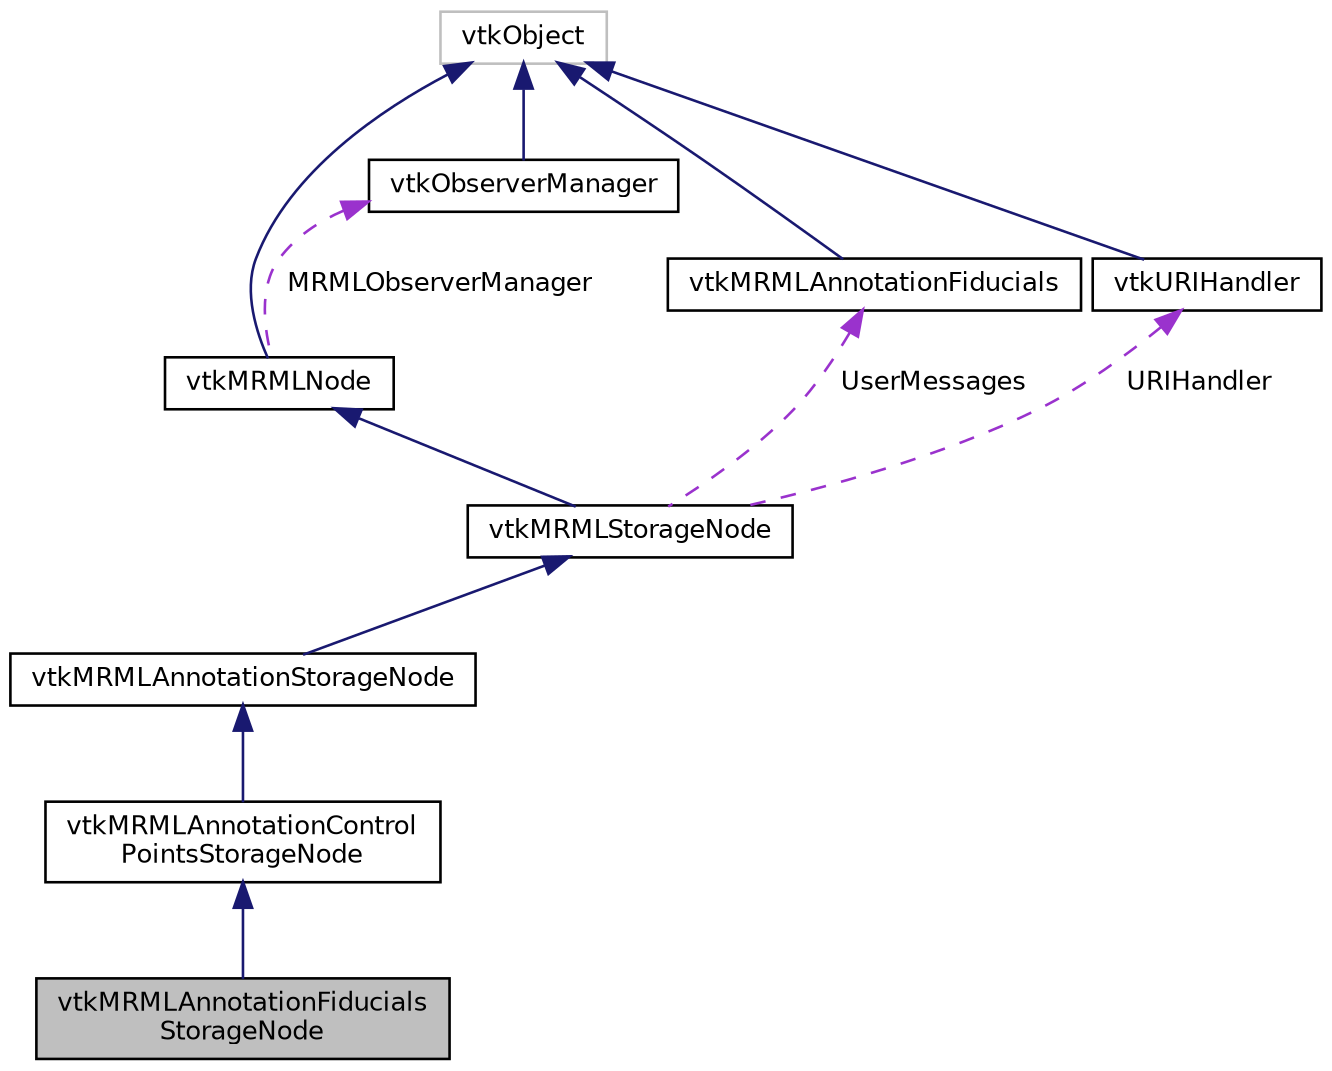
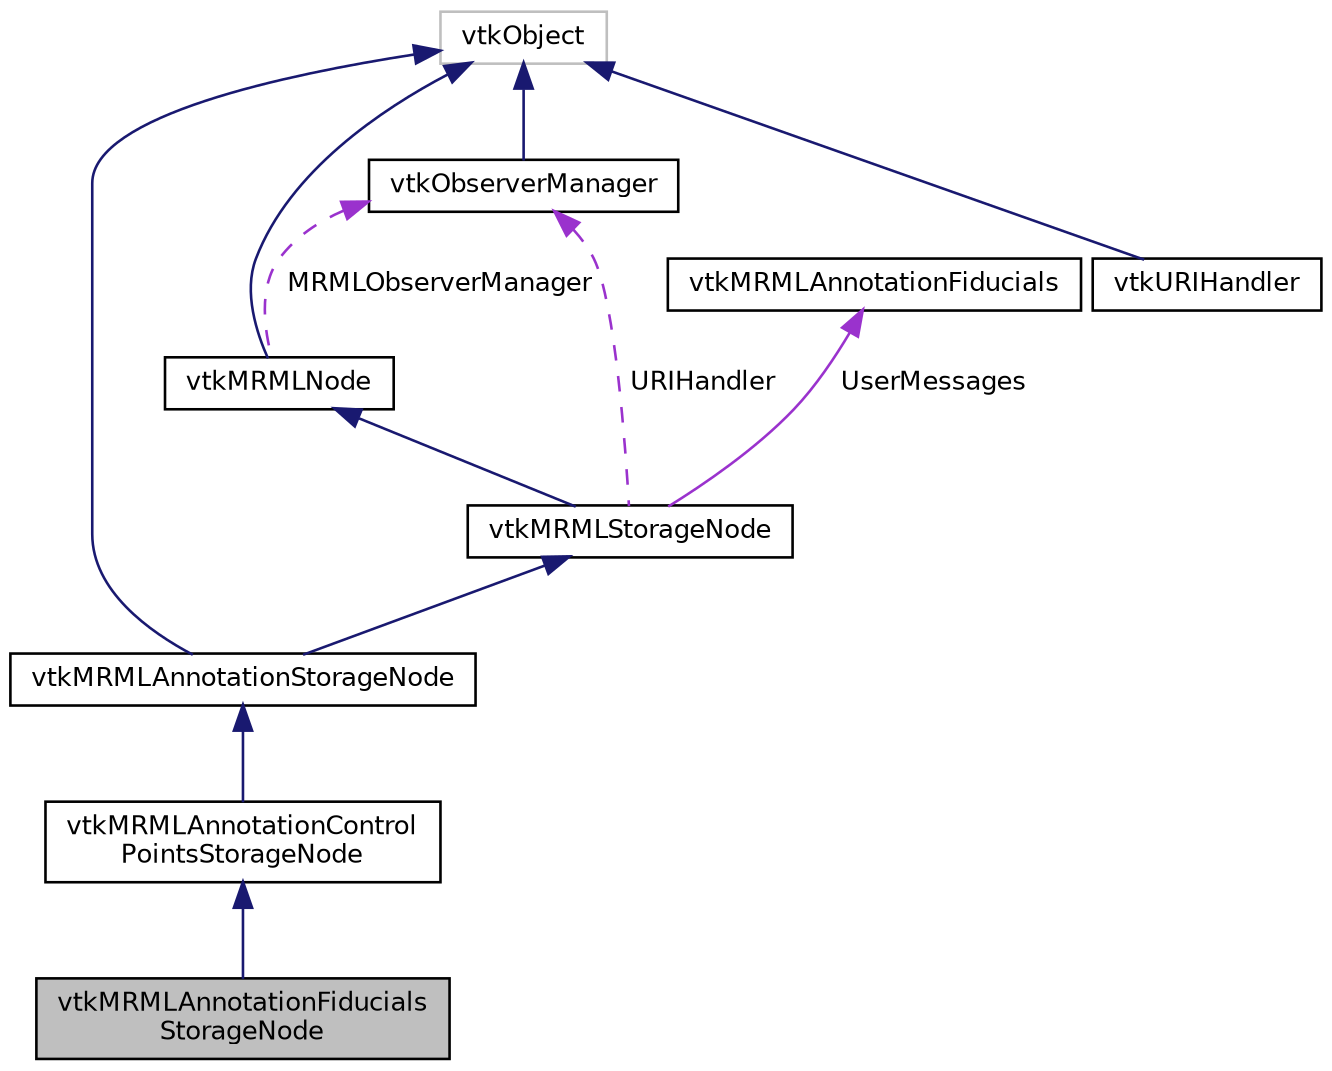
edge "vtkMRMLAnnotationFiducials" -> "vtkObject": now "vtkMRMLAnnotationStorageNode" -> "vtkObject"
edge "vtkMRMLStorageNode" -> "vtkMRMLAnnotationFiducials": style dashed -> solid
edge "vtkMRMLStorageNode" -> "vtkURIHandler": now "vtkMRMLStorageNode" -> "vtkObserverManager"
